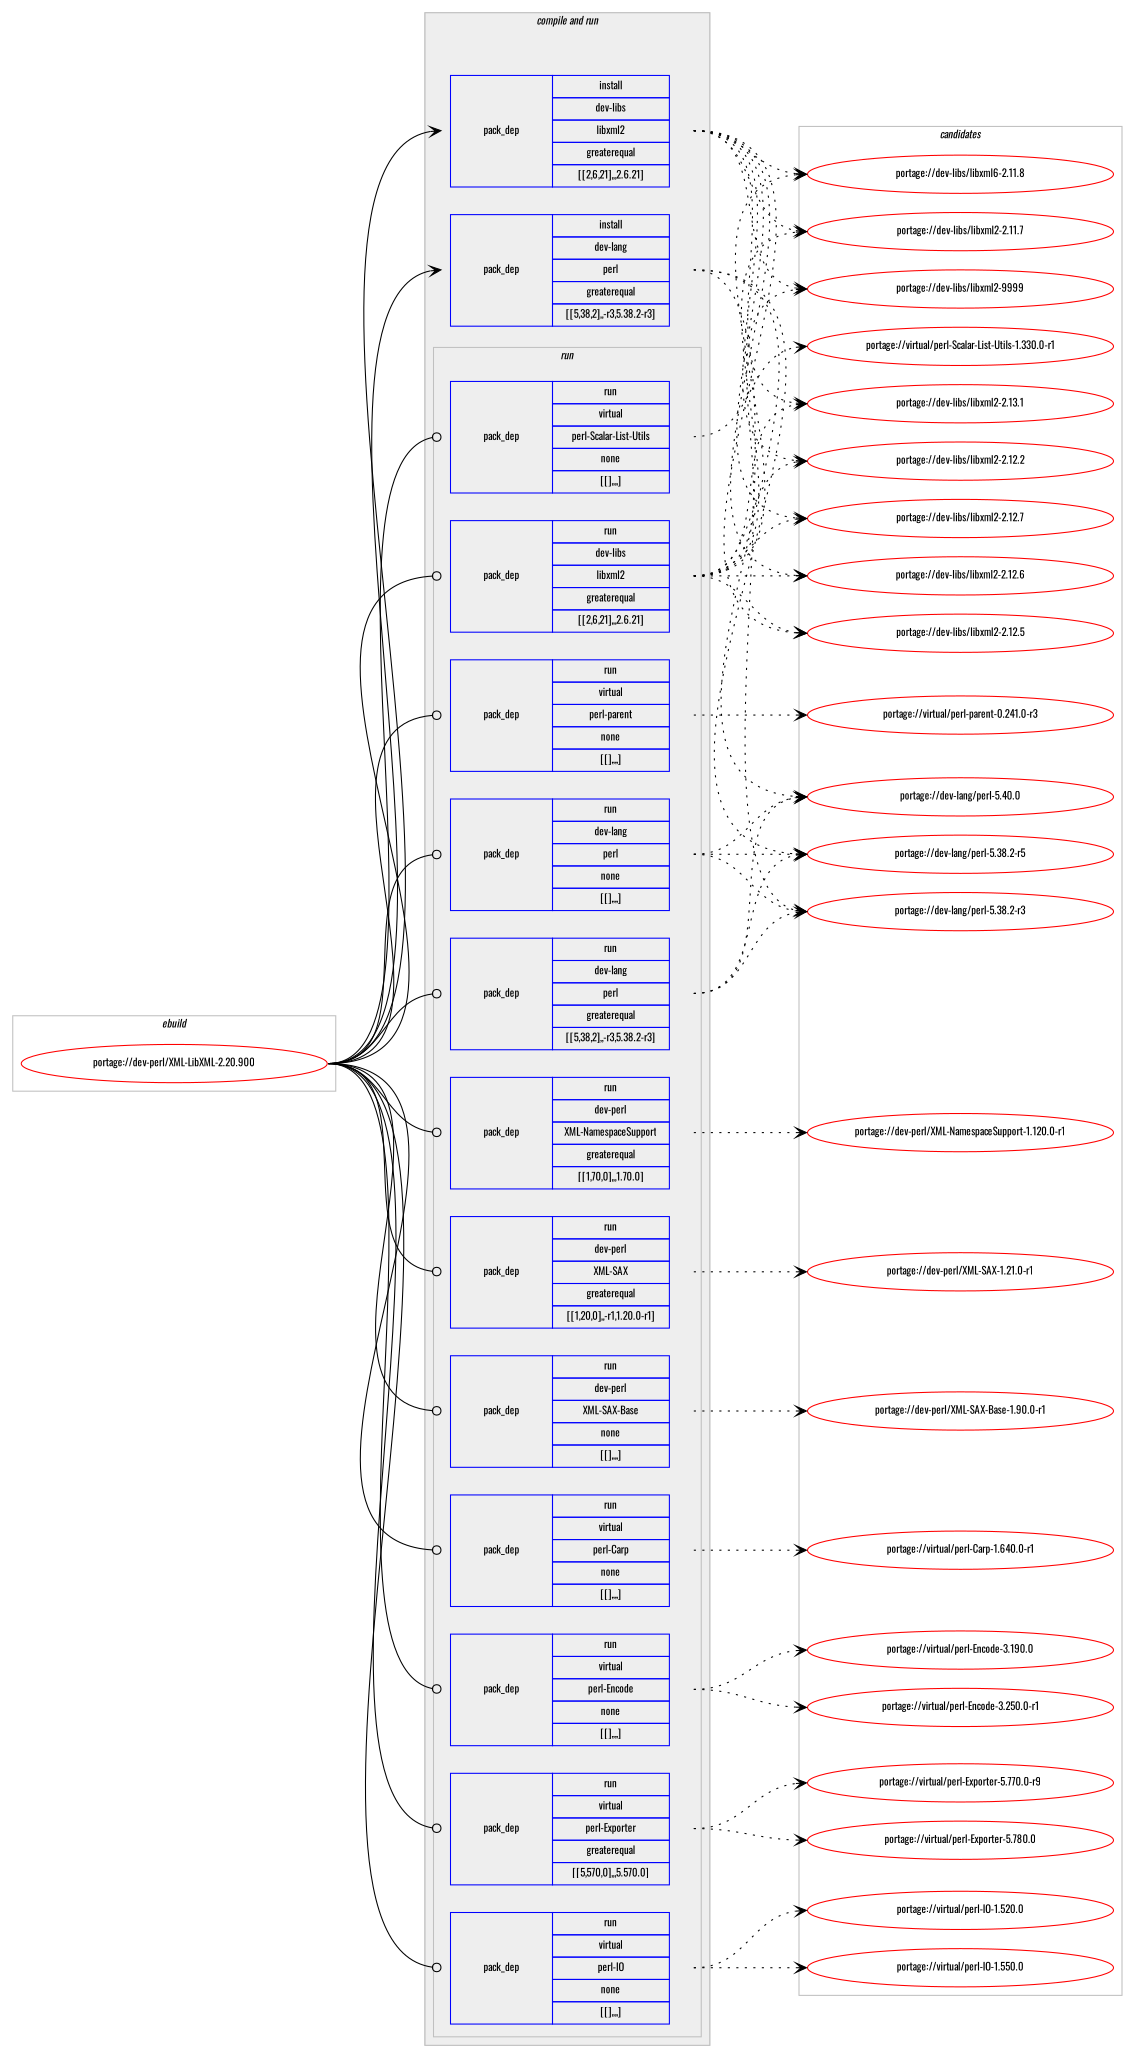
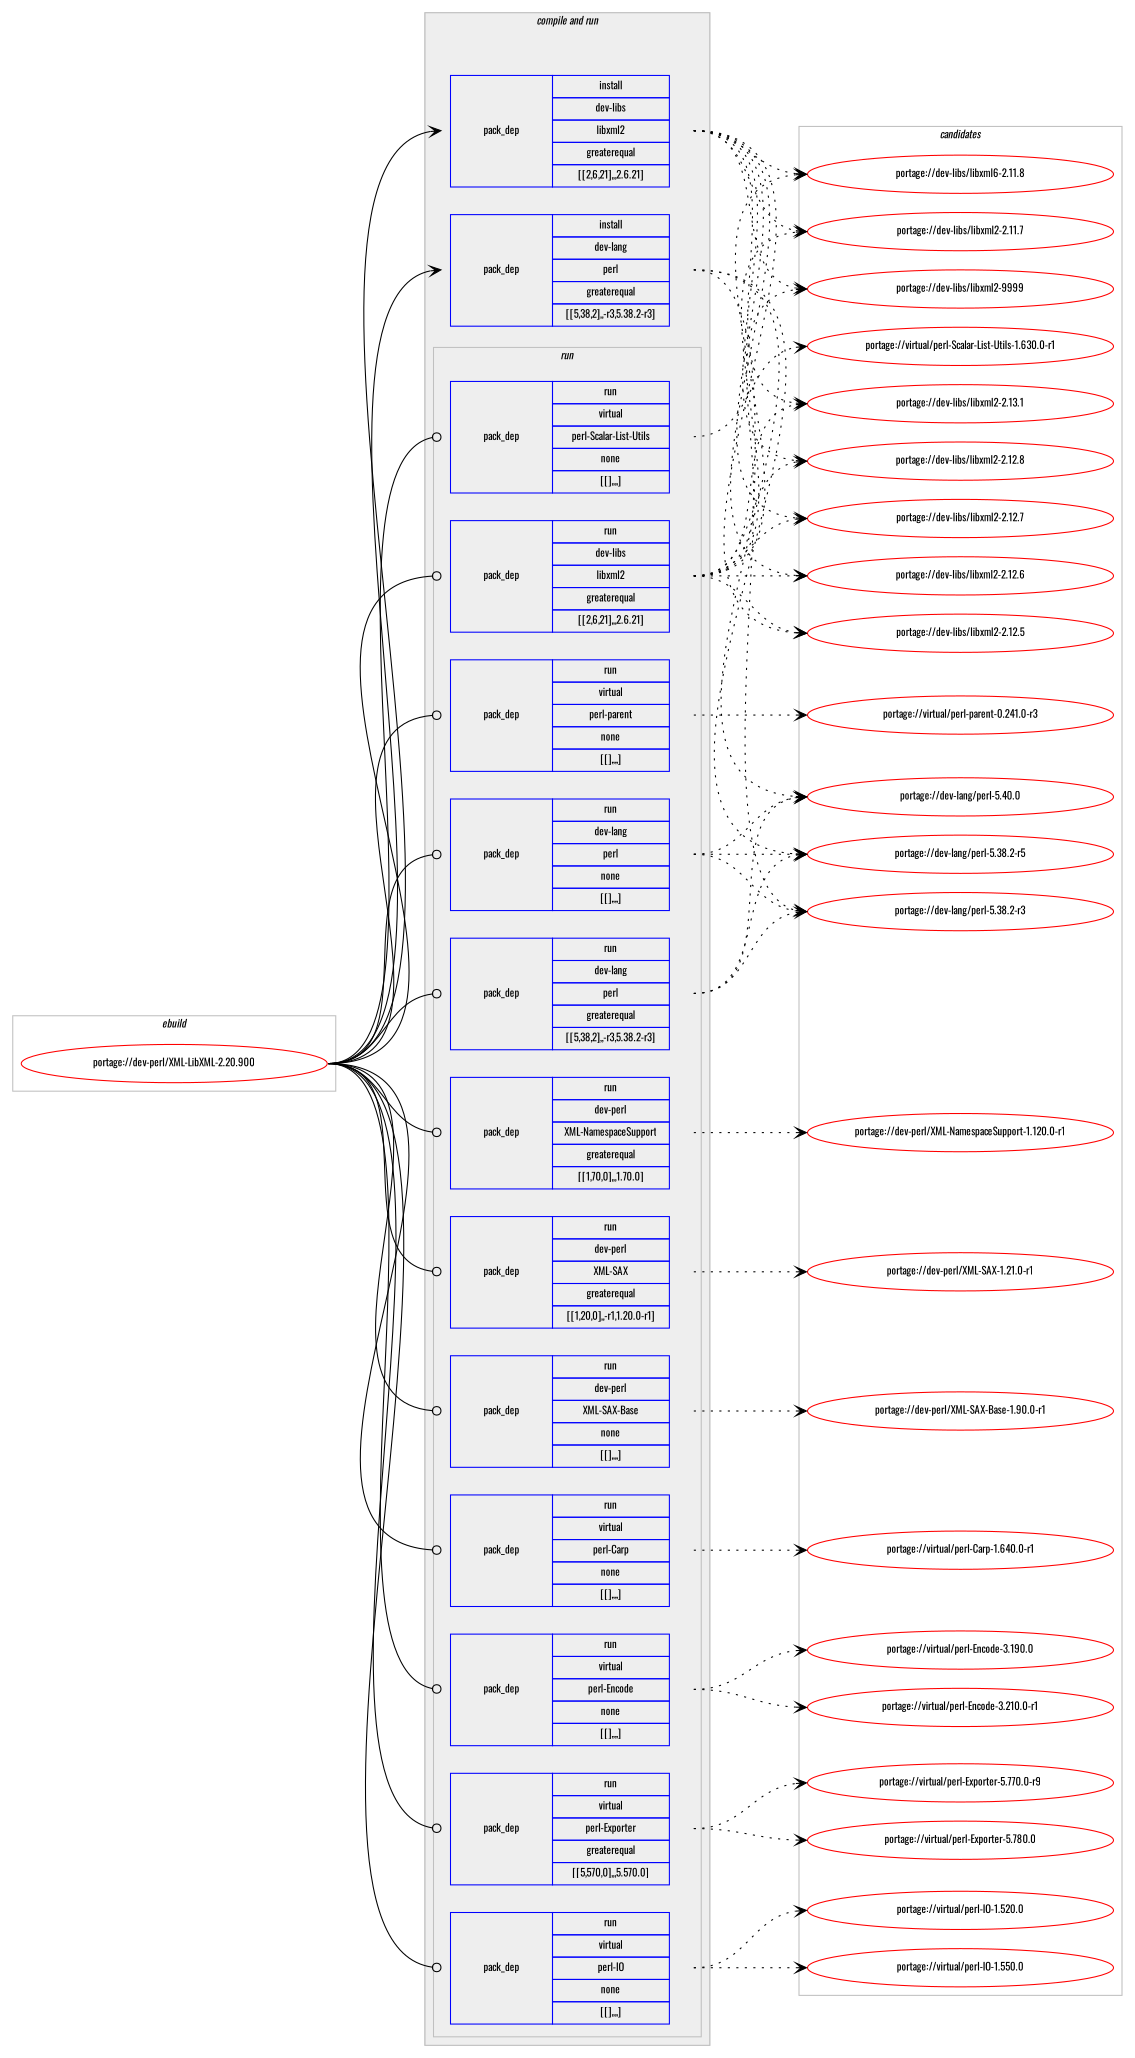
node "portage://virtual/perl-Scalar-List-Utils-1.330.0-r1": label "portage://virtual/perl-Scalar-List-Utils-1.330.0-r1" -> "portage://virtual/perl-Scalar-List-Utils-1.630.0-r1"
node "portage://dev-libs/libxml2-2.12.2": label "portage://dev-libs/libxml2-2.12.2" -> "portage://dev-libs/libxml2-2.12.8"
node "portage://virtual/perl-Encode-3.250.0-r1": label "portage://virtual/perl-Encode-3.250.0-r1" -> "portage://virtual/perl-Encode-3.210.0-r1"
